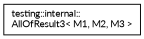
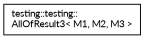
node "testing::internal:: AllOfResult3< M1, M2, M3 >": label "testing::internal:: AllOfResult3< M1, M2, M3 >" -> "testing::testing:: AllOfResult3< M1, M2, M3 >"
